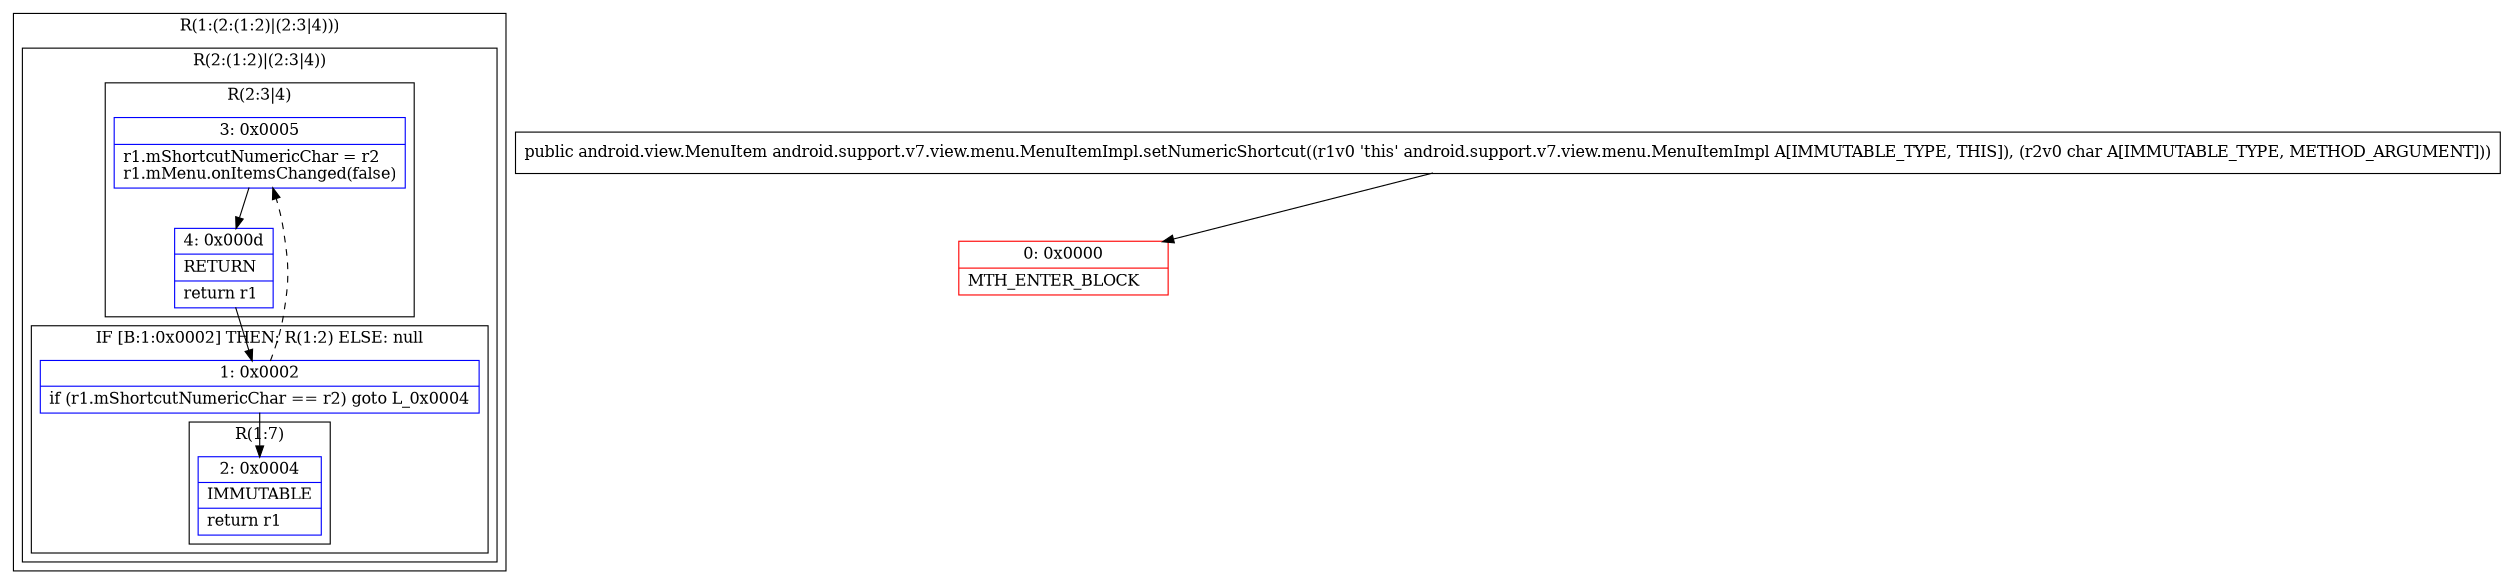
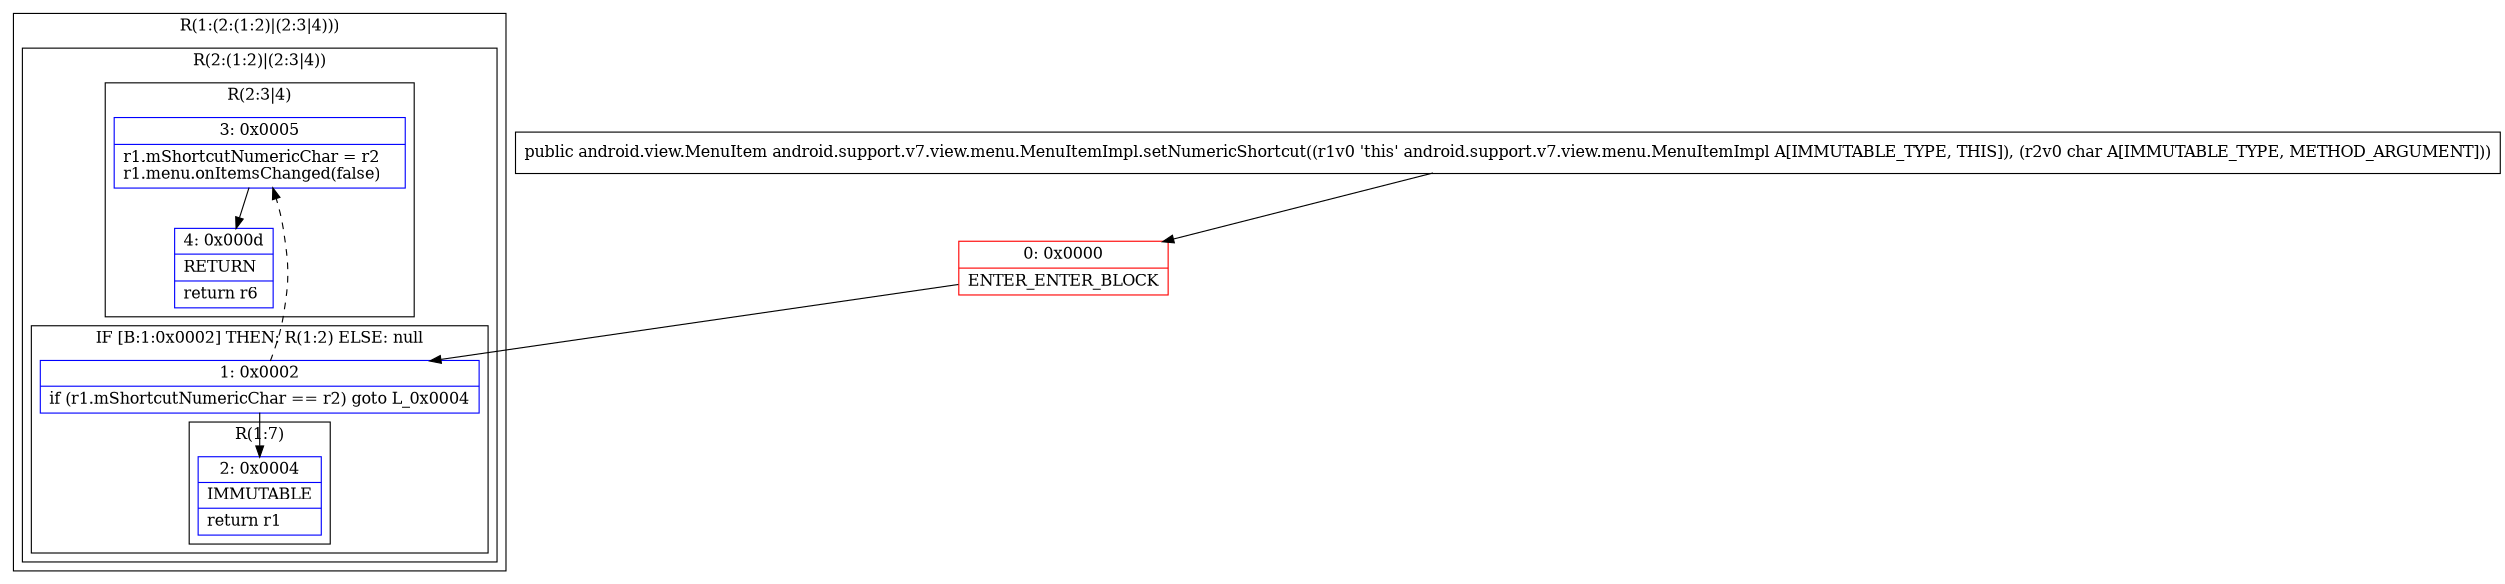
node "3: 0x0005": text "r1.mMenu.onItemsChanged(false)" -> "r1.menu.onItemsChanged(false)"
node "0: 0x0000": text "MTH_ENTER_BLOCK" -> "ENTER_ENTER_BLOCK"
node "4: 0x000d": text "return r1" -> "return r6"
edge "4: 0x000d" -> "1: 0x0002": now "0: 0x0000" -> "1: 0x0002"
